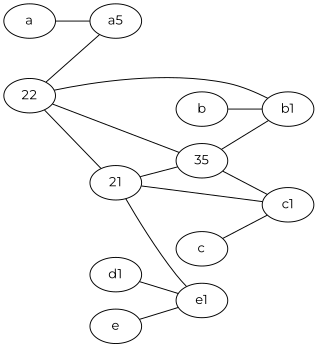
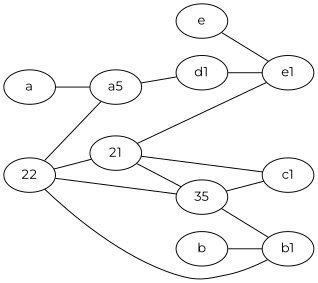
edge "d1" -- "a5": added
node "c": removed
